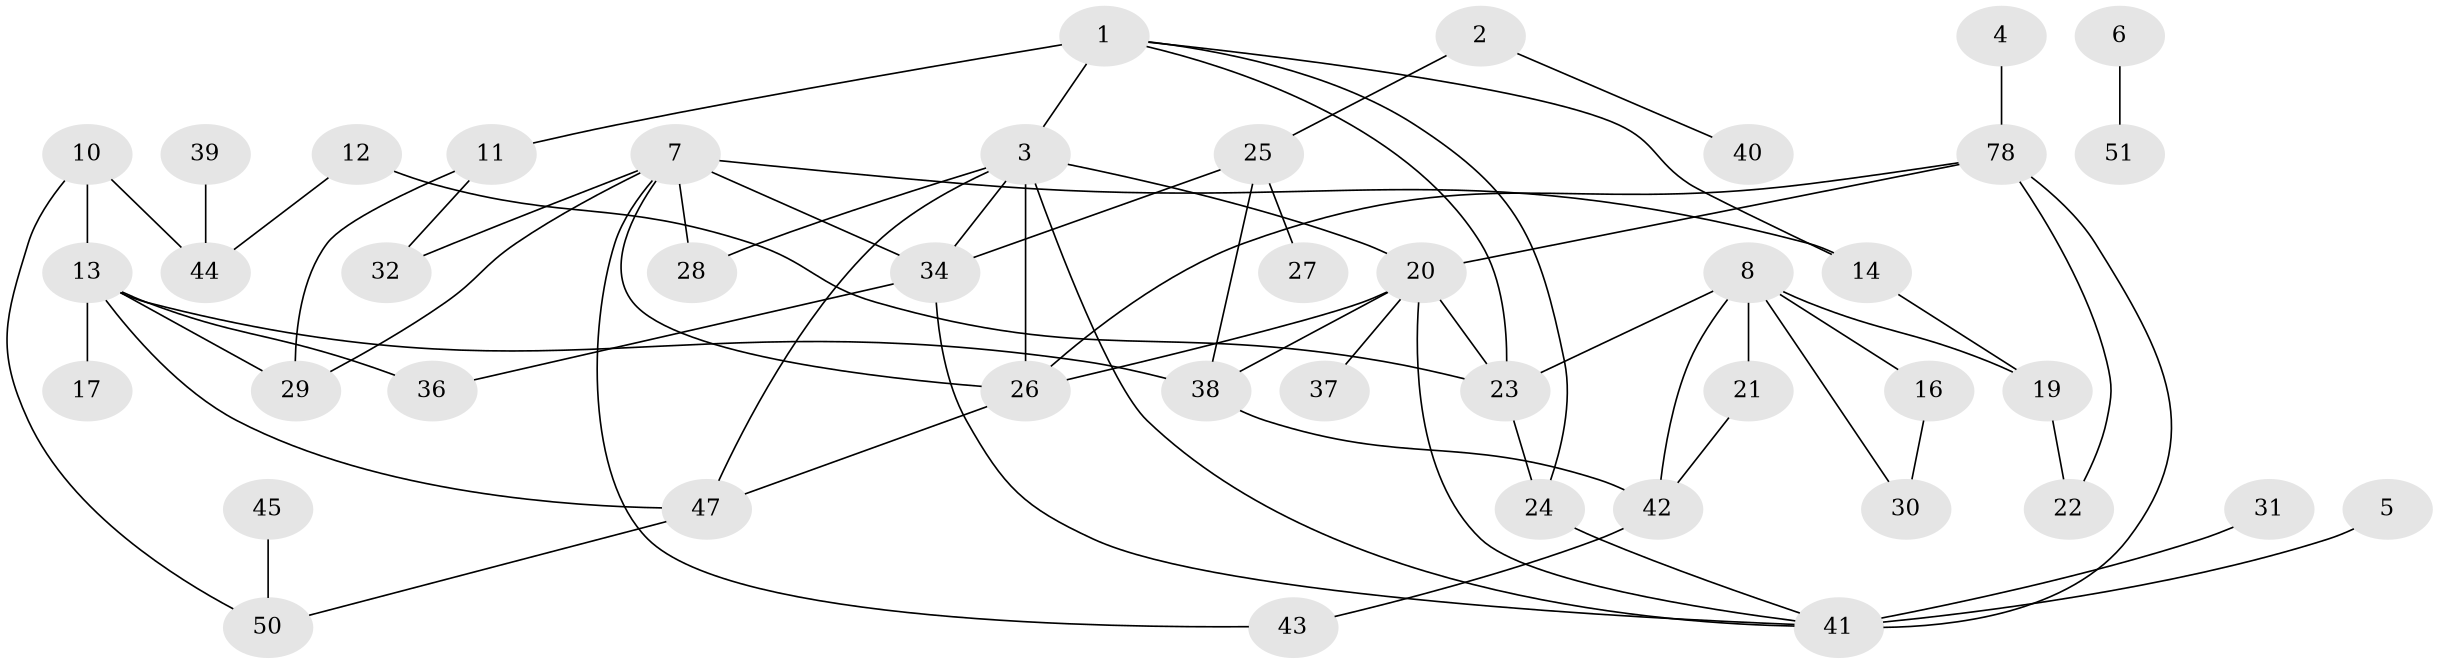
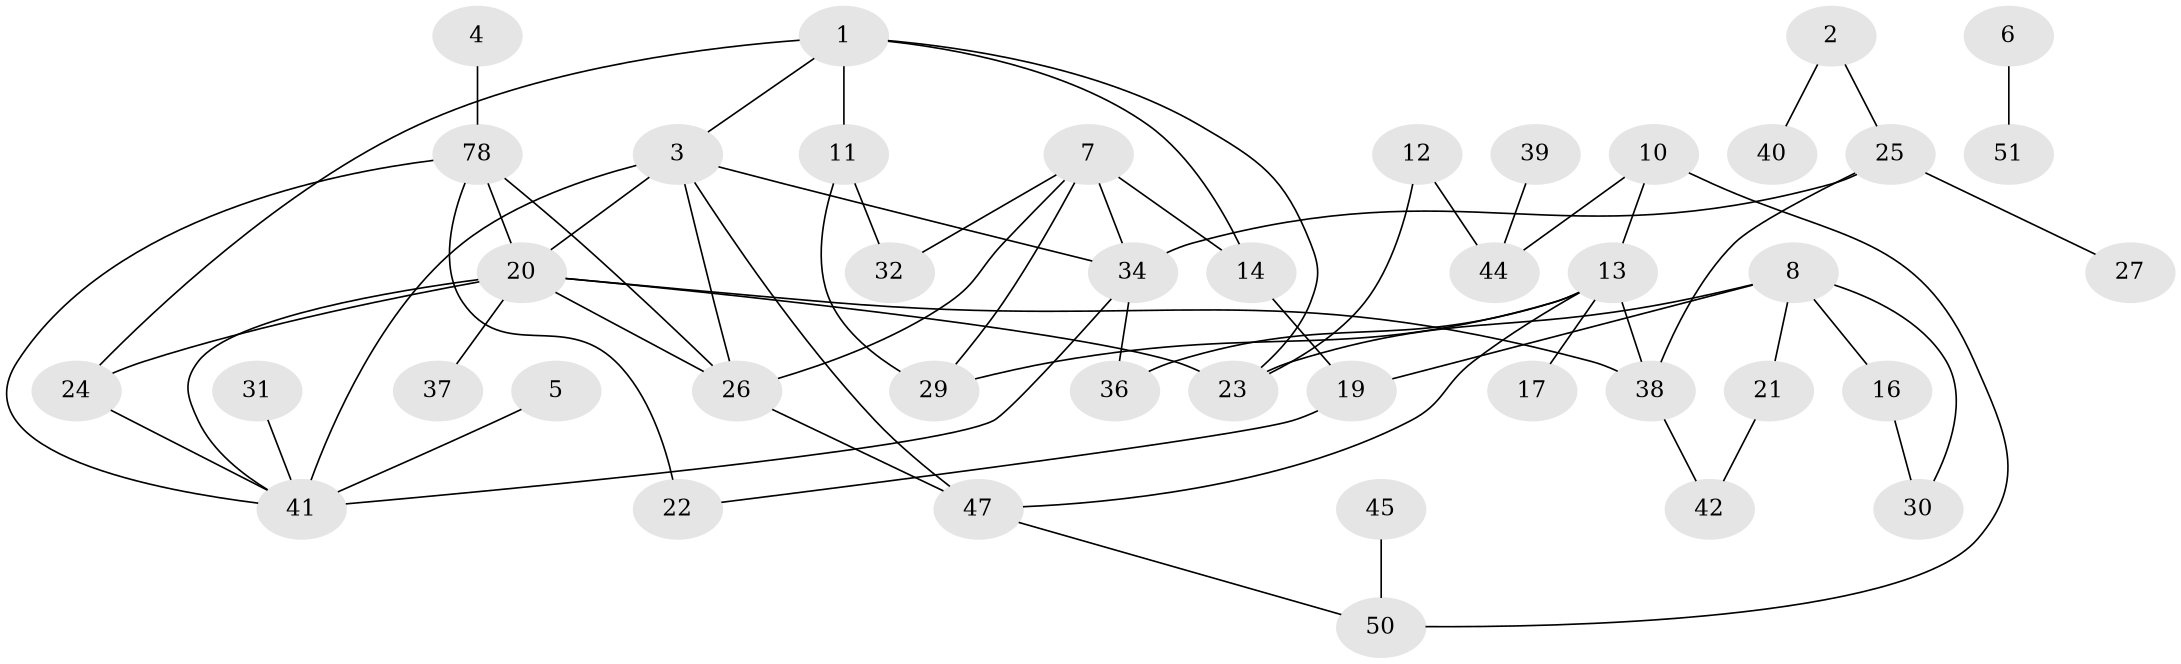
node "28": removed
edge "8" -- "42": removed
edge "23" -- "24": now "20" -- "24"
node "43": removed
